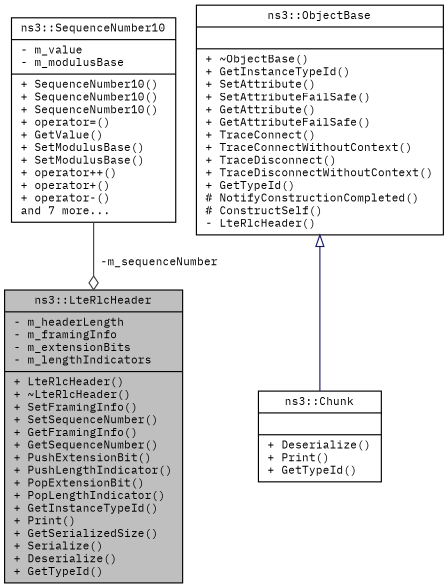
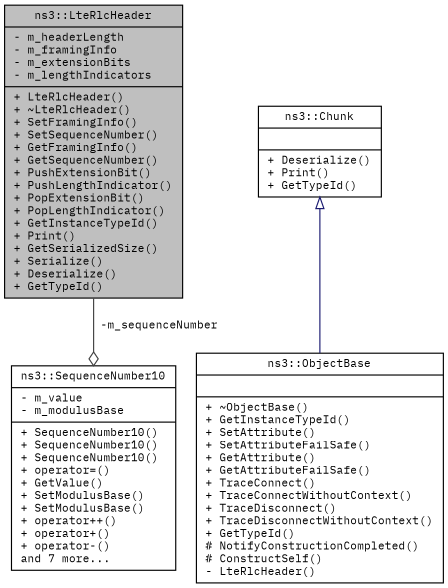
edge "ns3::SequenceNumber10" -> "ns3::LteRlcHeader": reversed
edge "ns3::Chunk" -> "ns3::ObjectBase": reversed
